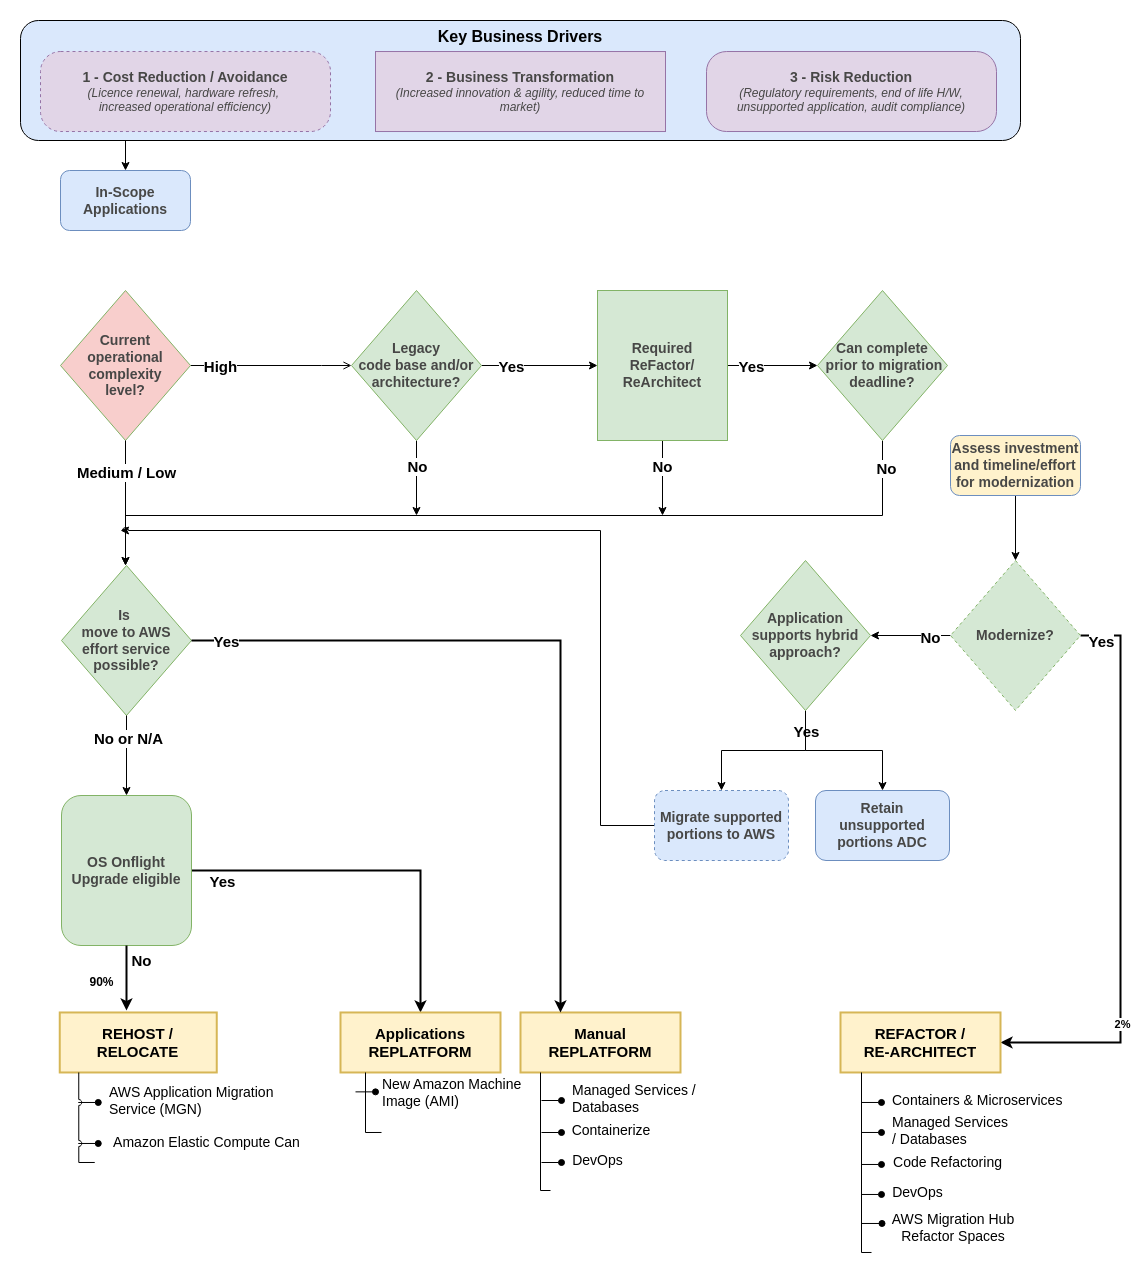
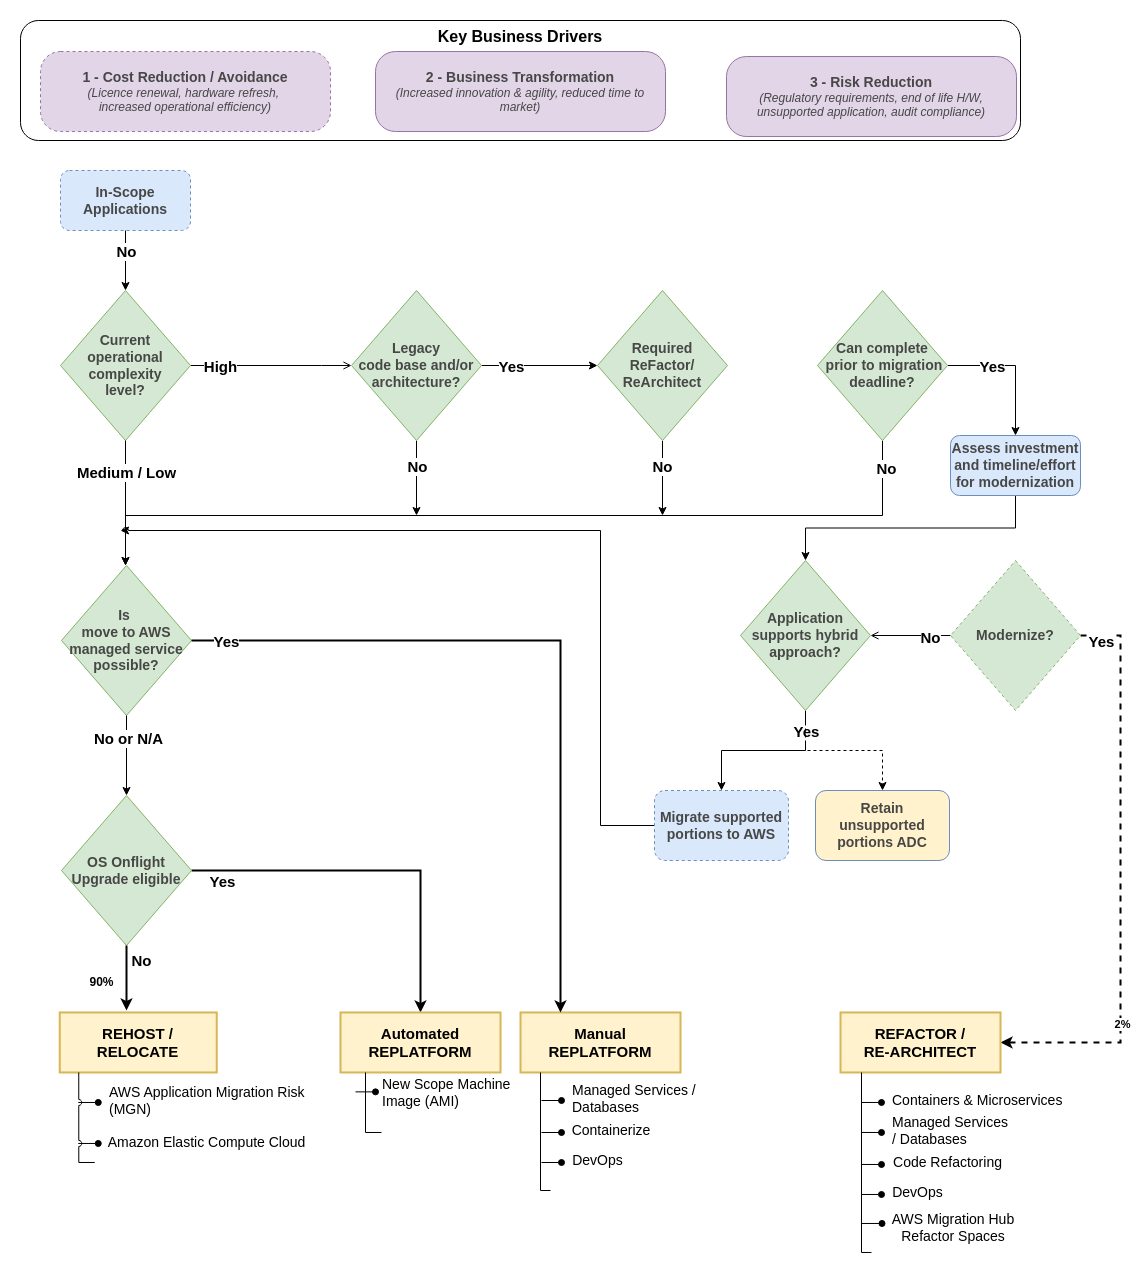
node "Key Business Drivers": fillcolor #dae8fc -> #ffffff
node "2 - Business Transformation (Increased innovation & agility, reduced time to market)": shape rectangle -> rounded rectangle
node "3 - Risk Reduction (Regulatory requirements, end of life H/W, unsupported application, audit compliance)": moved (852, 92) -> (872, 97)
edge "Key Business Drivers" -> "In-Scope Applications": removed
node "In-Scope Applications": style solid -> dashed
edge "In-Scope Applications" -> "Current operational complexity level?": added, label "No"
node "Current operational complexity level?": fillcolor #f8cecc -> #d5e8d4
node "Required ReFactor/ ReArchitect": shape rectangle -> diamond
edge "Required ReFactor/ ReArchitect" -> "Can complete prior to migration deadline?": removed, label "Yes"
edge "Can complete prior to migration deadline?" -> "Assess investment and timeline/effort for modernization": added, label "Yes"
node "Assess investment and timeline/effort for modernization": fillcolor #fff2cc -> #dae8fc
edge "Assess investment and timeline/effort for modernization" -> "Modernize?": now "Assess investment and timeline/effort for modernization" -> "Application supports hybrid approach?"
edge "Modernize?" -> "Application supports hybrid approach?": arrowhead classic -> open
node "Is move to AWS effort service possible?": label "Is move to AWS effort service possible?" -> "Is move to AWS managed service possible?"
edge "Application supports hybrid approach?" -> "Retain unsupported portions ADC": style solid -> dashed
edge "Modernize?" -> "REFACTOR / RE-ARCHITECT": style solid -> dashed
node "Retain unsupported portions ADC": fillcolor #dae8fc -> #fff2cc
node "OS Onflight Upgrade eligible": shape rounded rectangle -> diamond
node "Applications REPLATFORM": label "Applications REPLATFORM" -> "Automated REPLATFORM"
node "New Amazon Machine Image (AMI)": label "New Amazon Machine Image (AMI)" -> "New Scope Machine Image (AMI)"
node "AWS Application Migration Service (MGN)": label "AWS Application Migration Service (MGN)" -> "AWS Application Migration Risk (MGN)"
node "Amazon Elastic Compute Can": label "Amazon Elastic Compute Can" -> "Amazon Elastic Compute Cloud"
